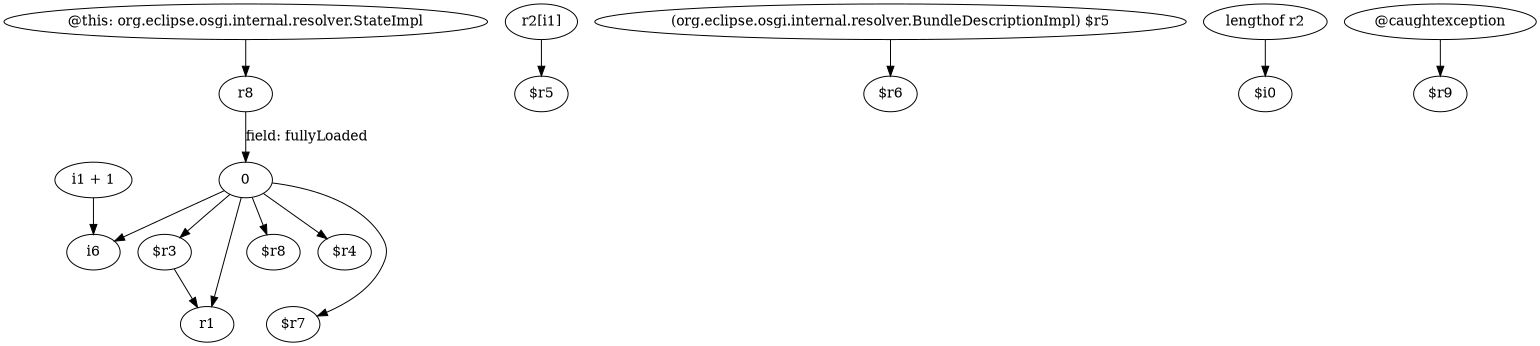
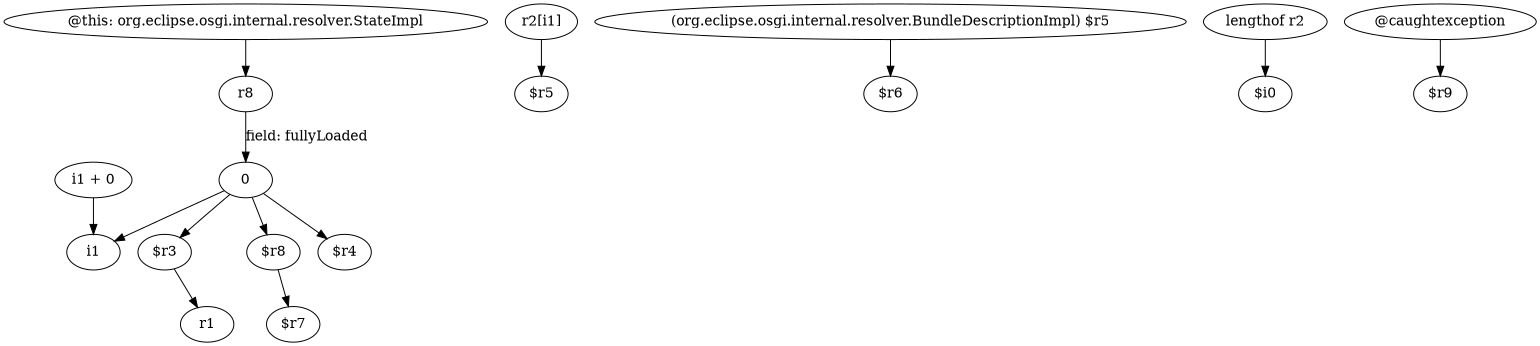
node "i1 + 1": label "i1 + 1" -> "i1 + 0"
edge "0" -> "$r7": now "$r8" -> "$r7"
edge "0" -> "r1": removed
node "i6": label "i6" -> "i1"
